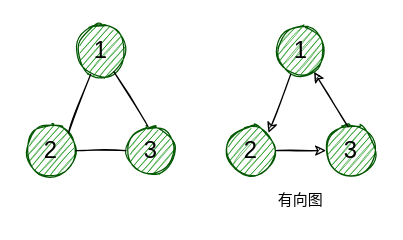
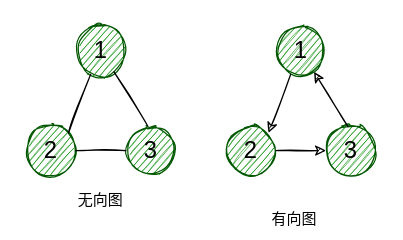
node "无向图": added
node "有向图": moved (301, 201) -> (294, 219)
